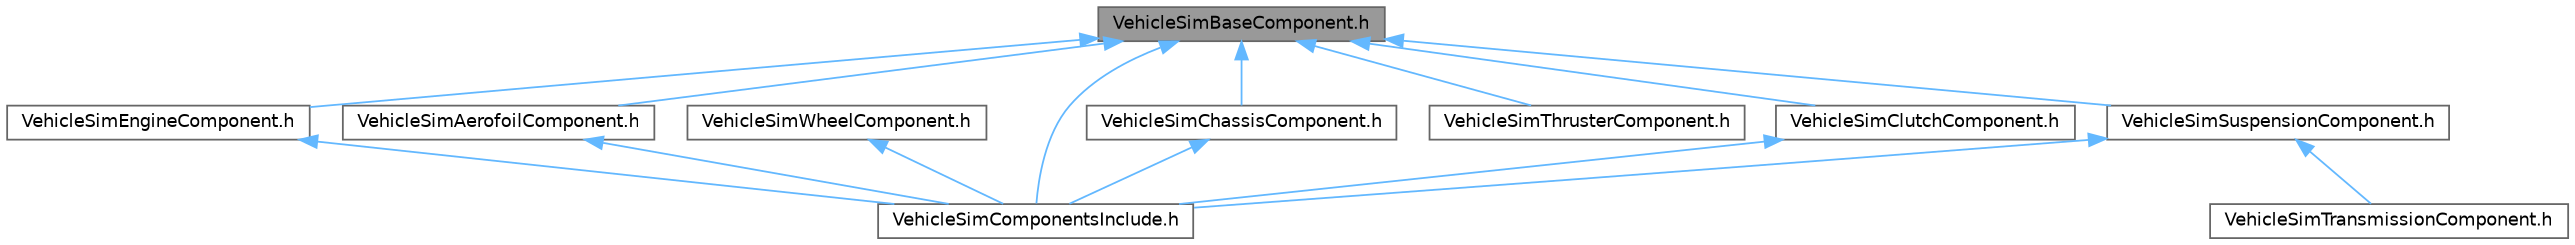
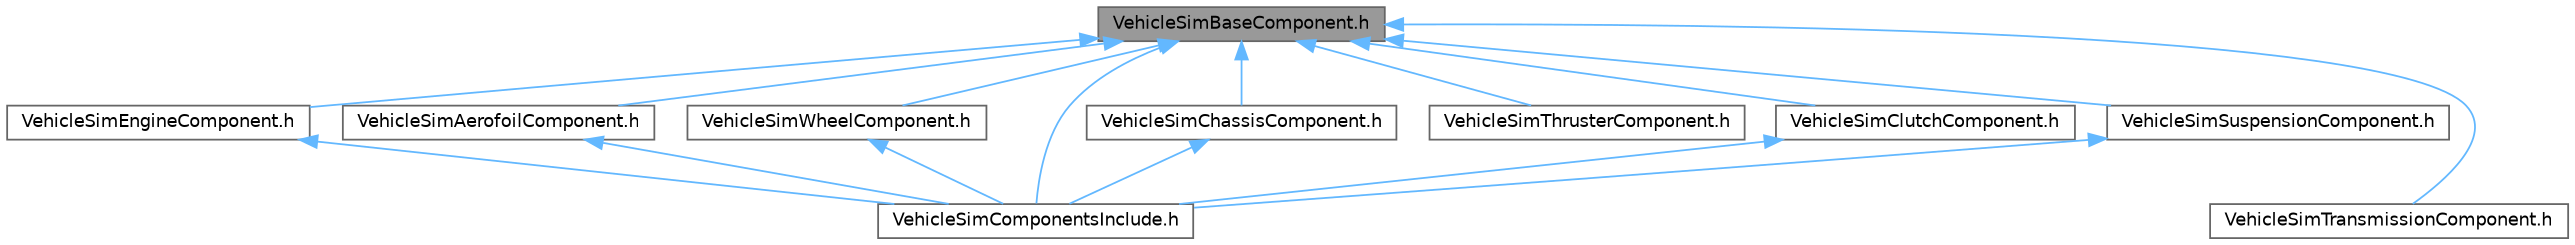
edge "VehicleSimWheelComponent.h" -> "VehicleSimBaseComponent.h": added
edge "VehicleSimTransmissionComponent.h" -> "VehicleSimSuspensionComponent.h": now "VehicleSimTransmissionComponent.h" -> "VehicleSimBaseComponent.h"
